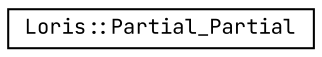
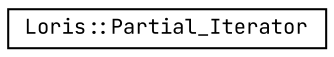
node "Loris::Partial_Partial": label "Loris::Partial_Partial" -> "Loris::Partial_Iterator"
